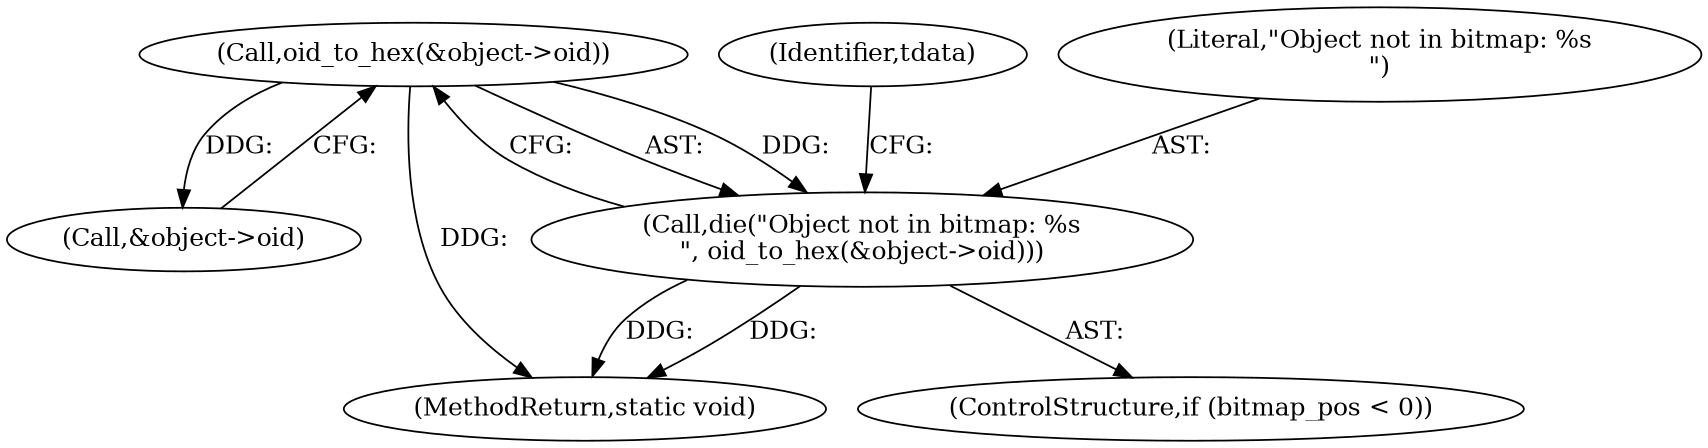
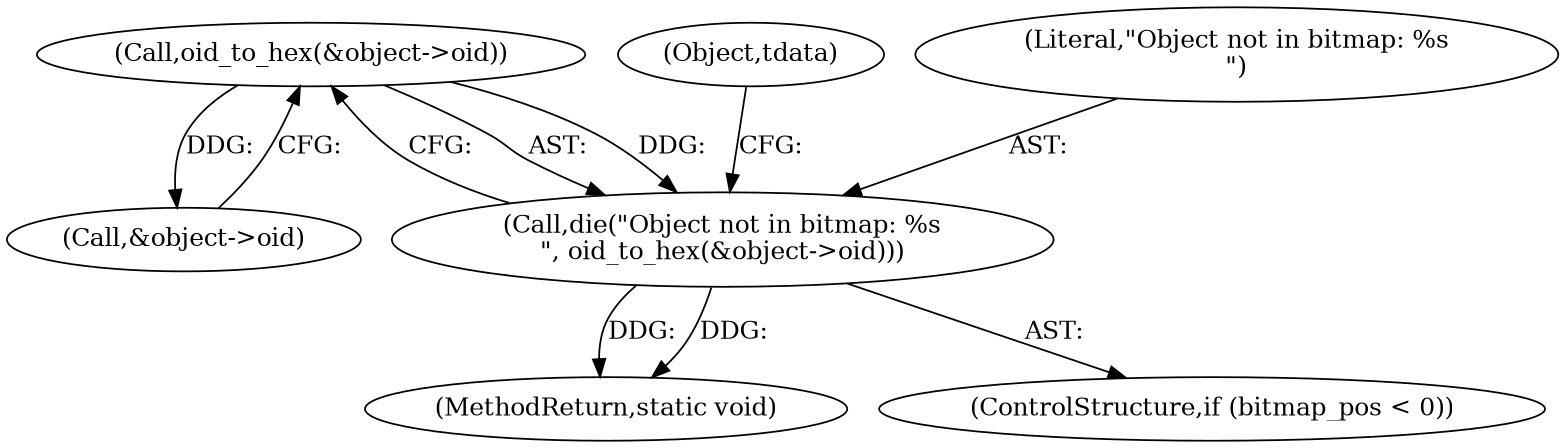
node "(Identifier,tdata)": label "(Identifier,tdata)" -> "(Object,tdata)"
edge "(Call,oid_to_hex(&object->oid))" -> "(MethodReturn,static void)": removed, label "DDG:"
